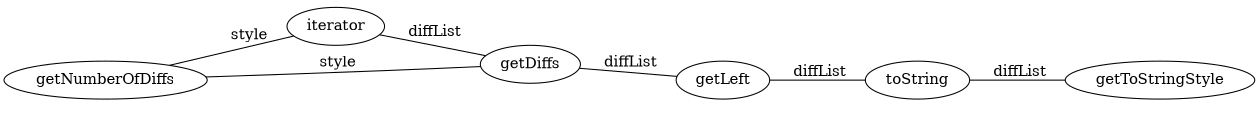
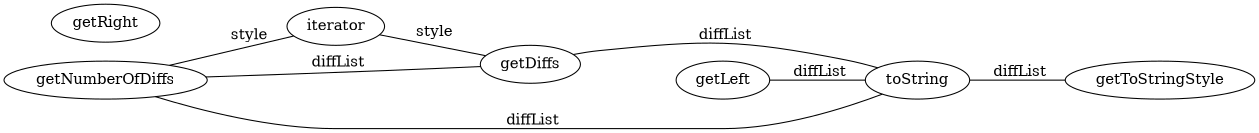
node "getRight": added
edge "iterator" -- "getDiffs": label " diffList" -> " style"
edge "getDiffs" -- "getNumberOfDiffs": label " style" -> " diffList"
edge "getDiffs" -- "getLeft": now "getDiffs" -- "toString"
edge "getNumberOfDiffs" -- "toString": added, label "diffList"
